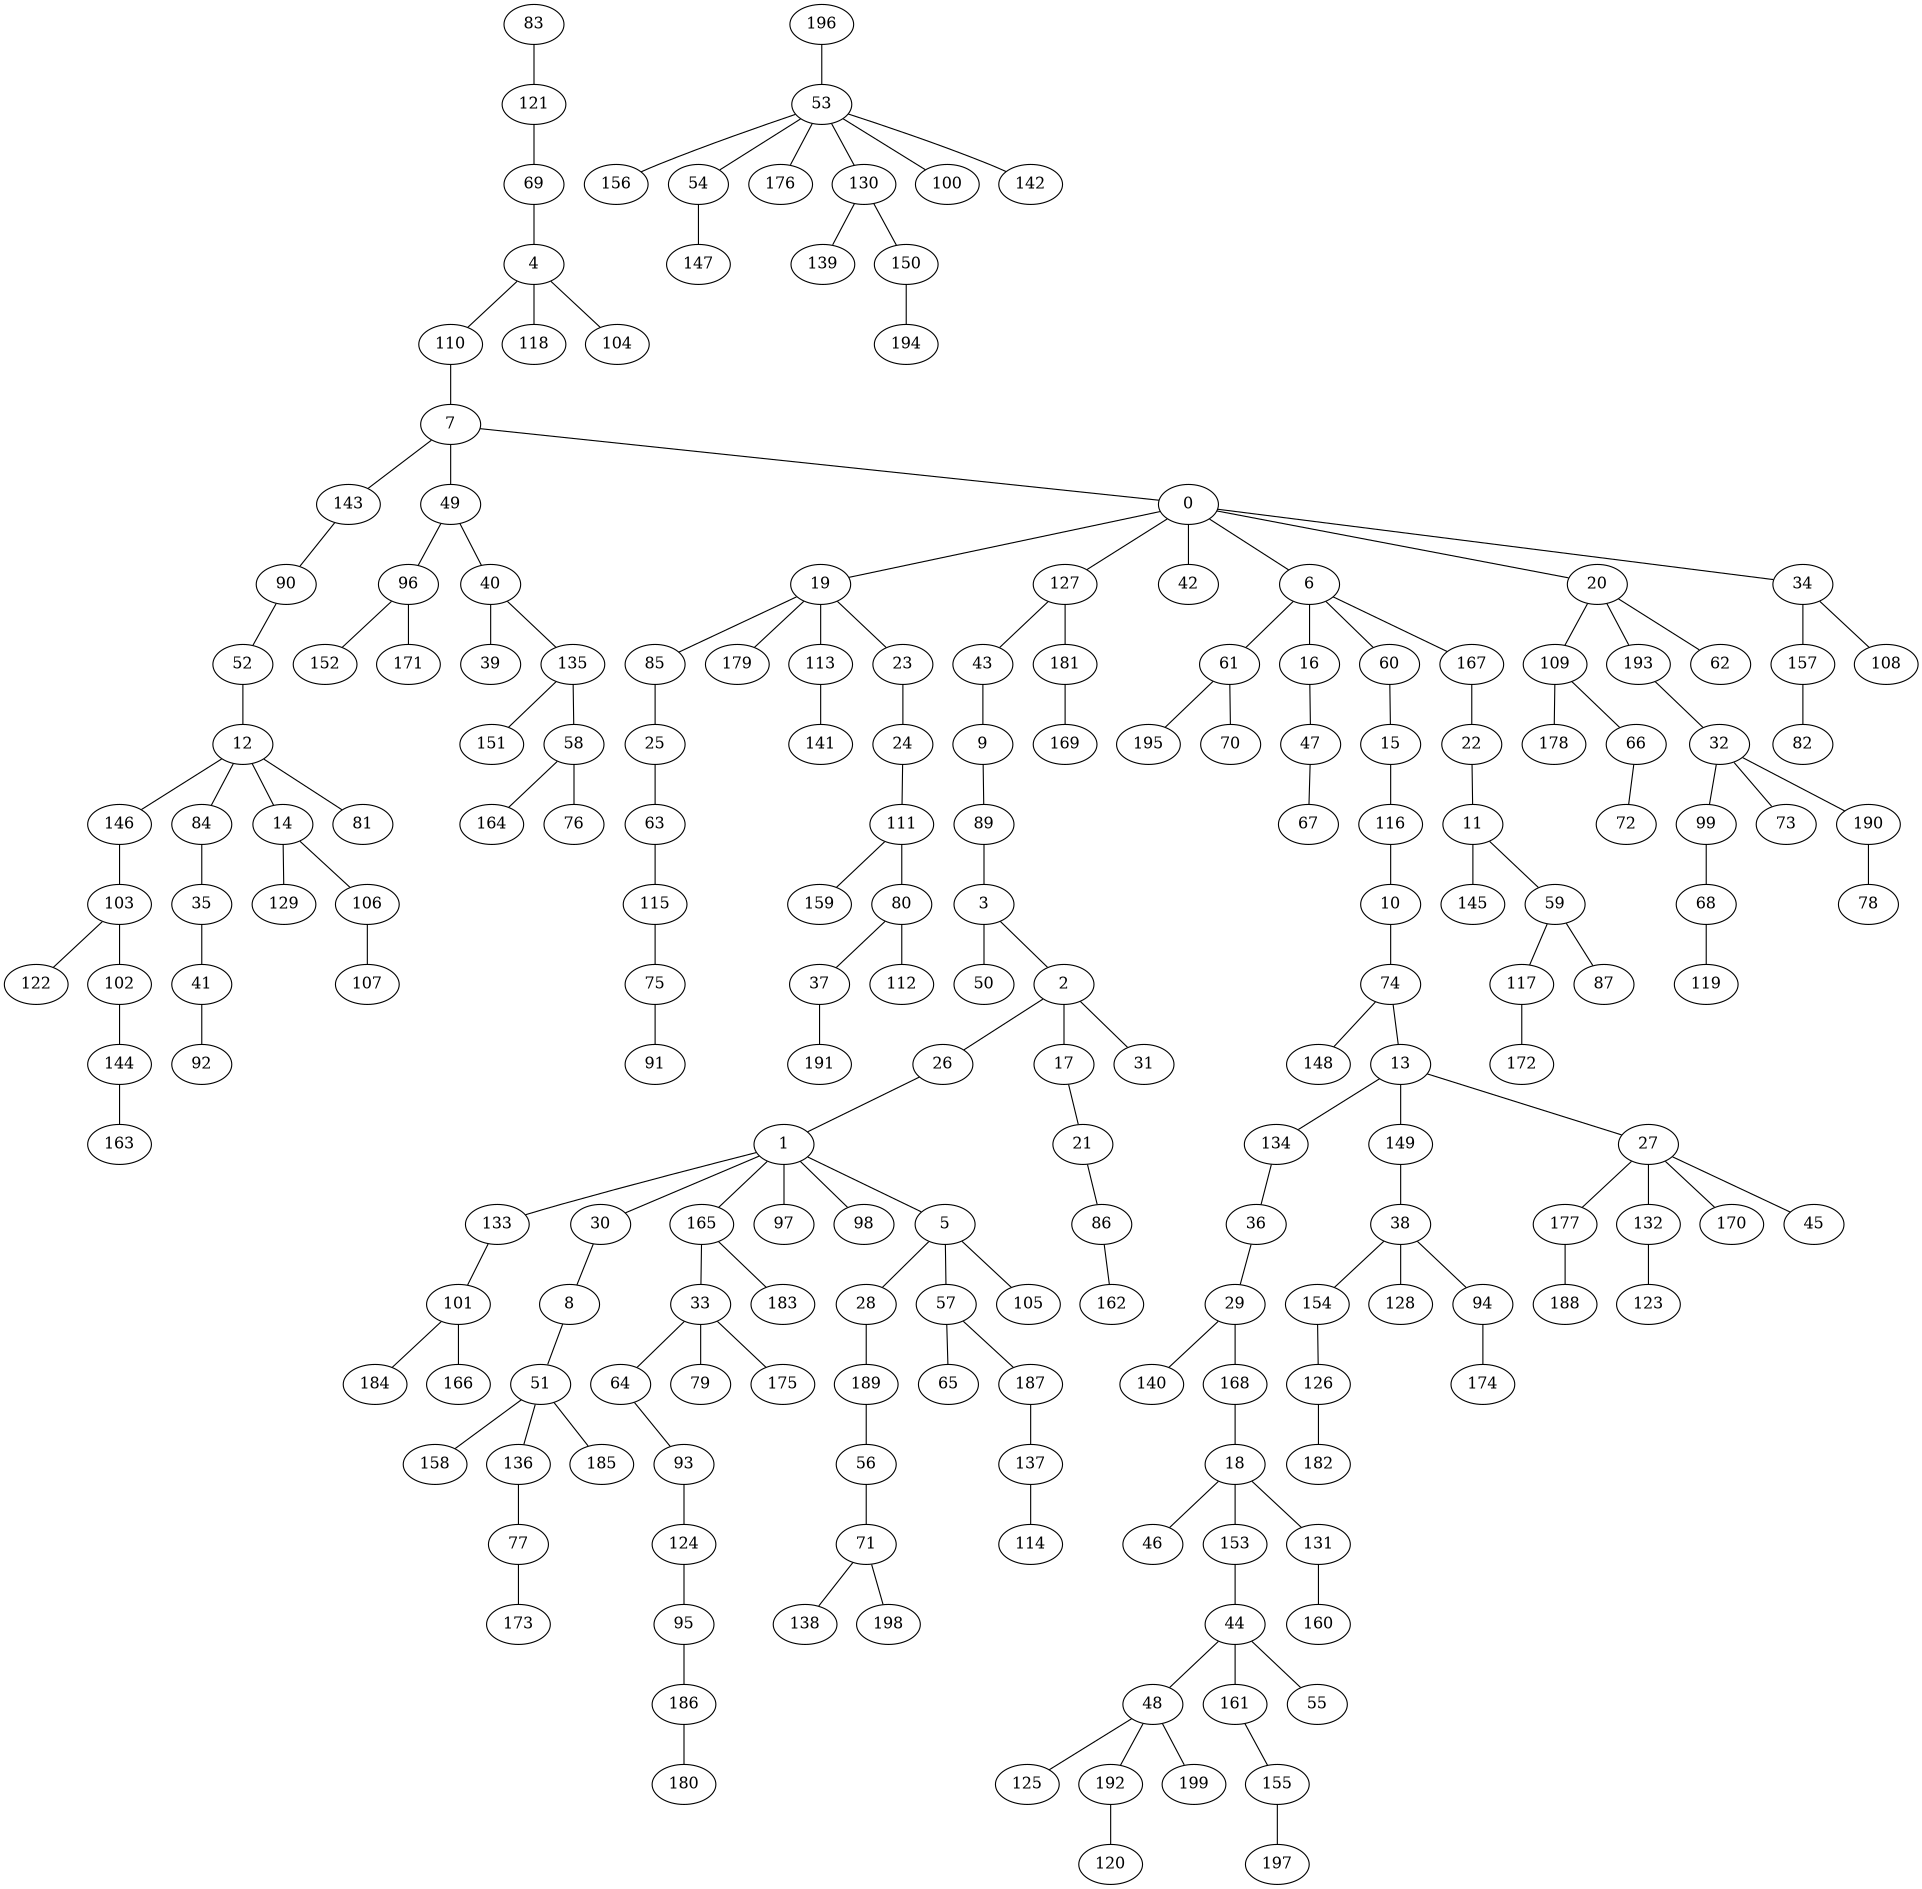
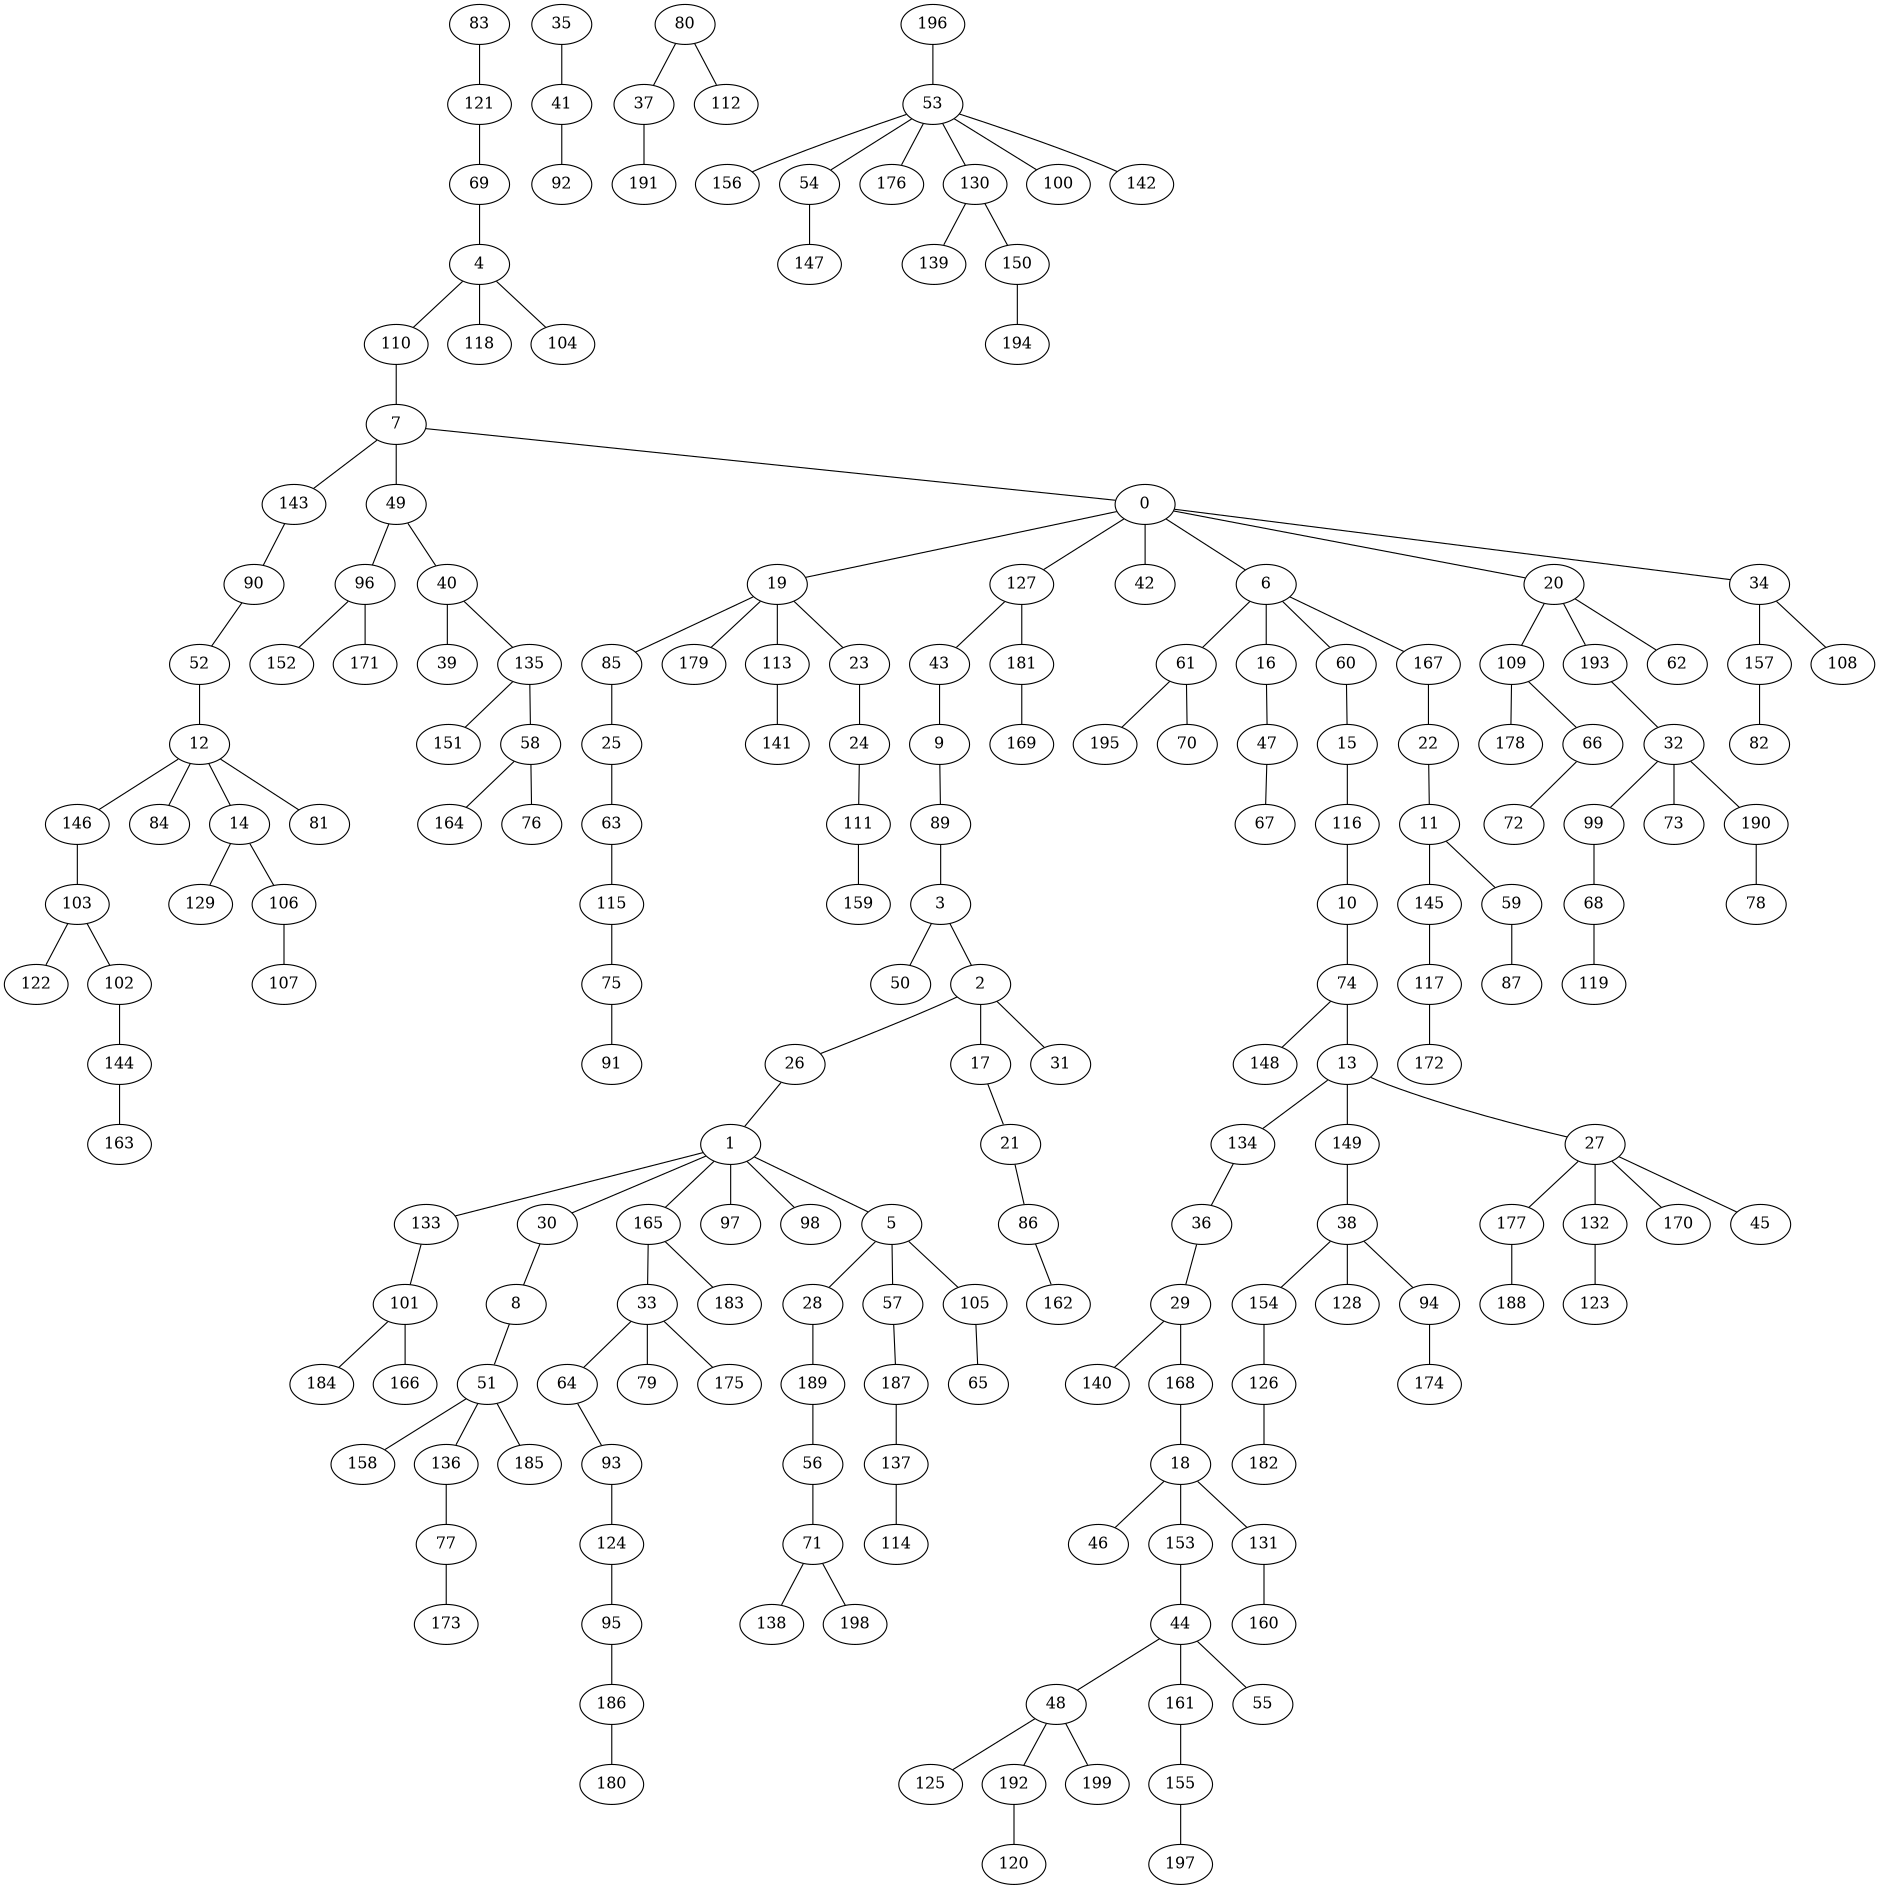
edge "84" -- "35": removed
edge "111" -- "80": removed
edge "59" -- "117": now "145" -- "117"
edge "57" -- "65": now "105" -- "65"
